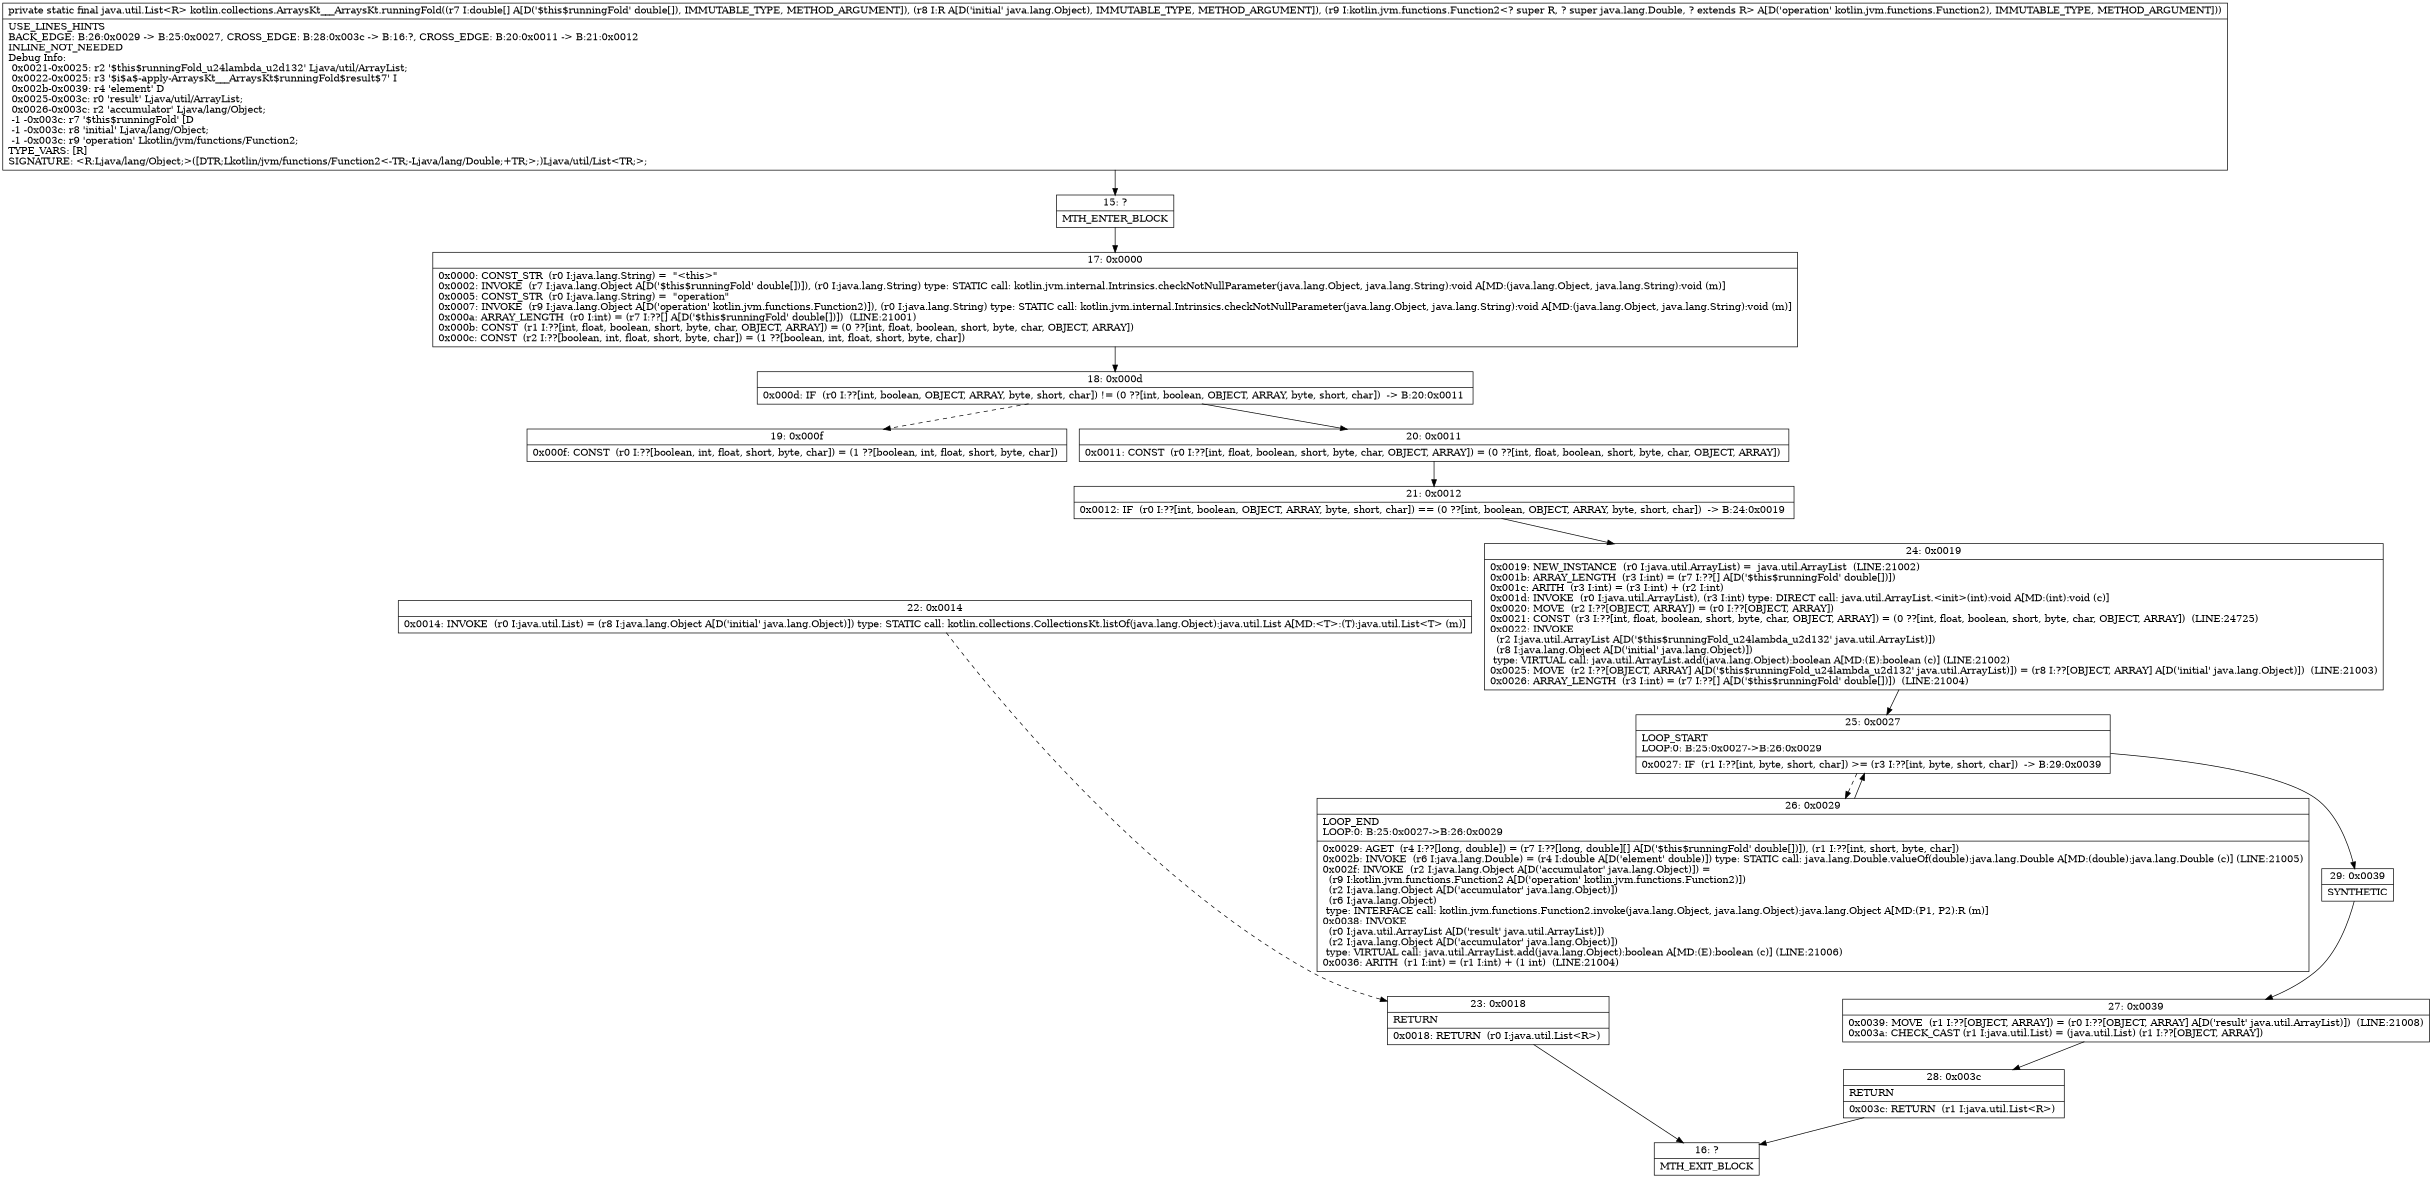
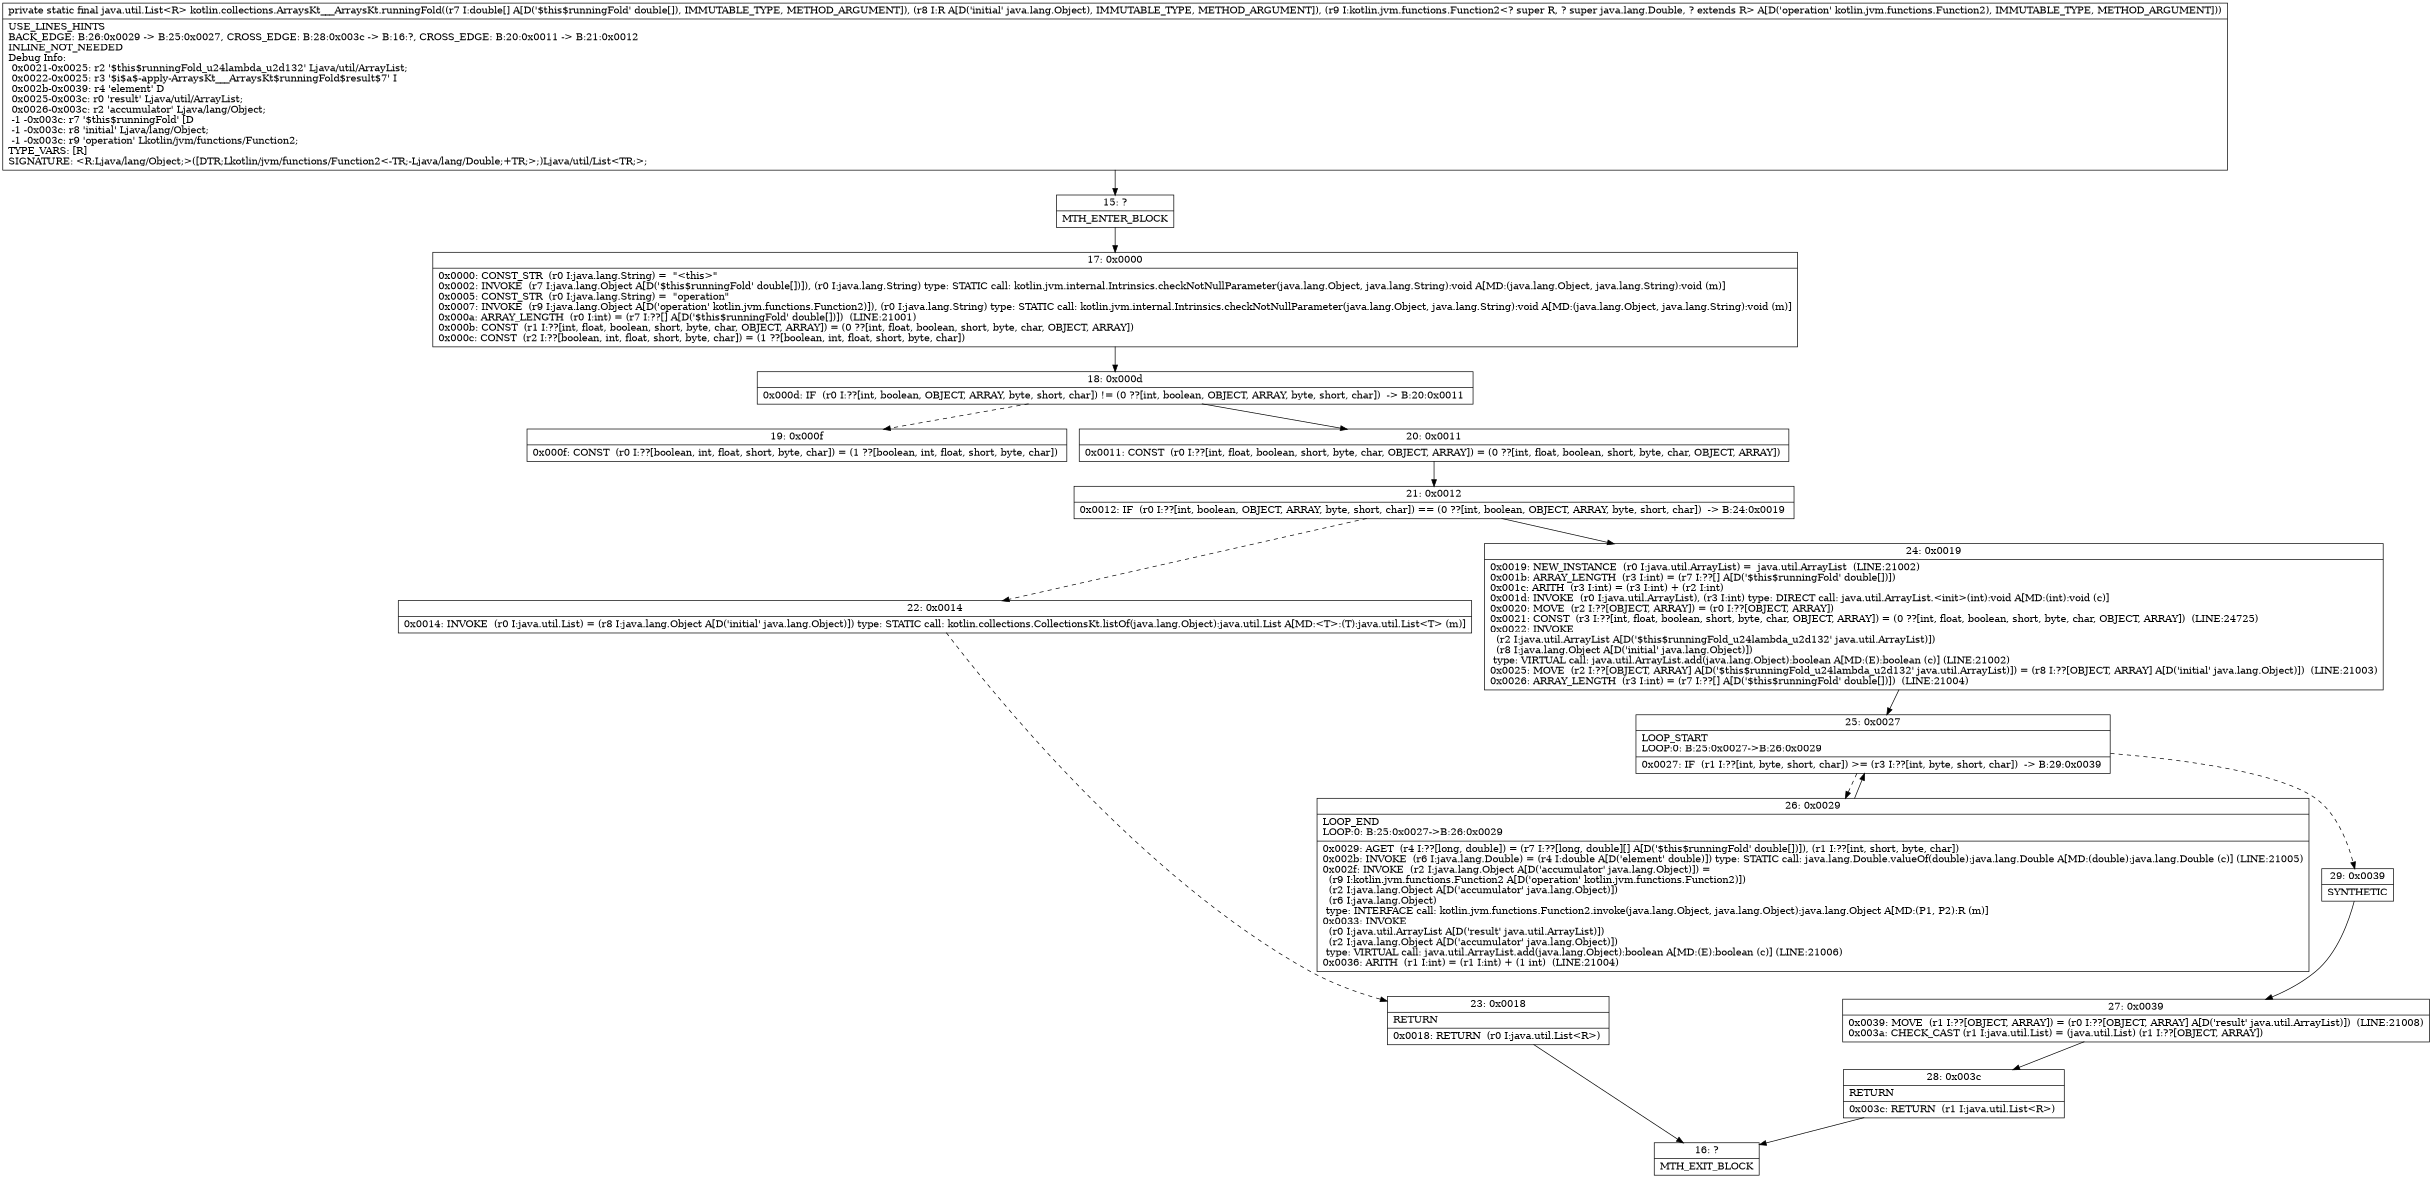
edge "21: 0x0012" -> "22: 0x0014": added
edge "25: 0x0027" -> "29: 0x0039": style solid -> dashed
node "26: 0x0029": text "0x0038: INVOKE" -> "0x0033: INVOKE"
